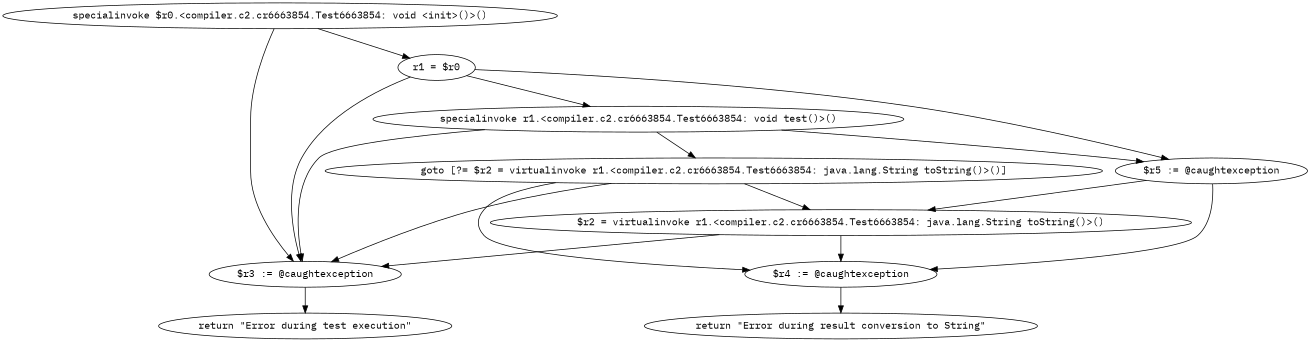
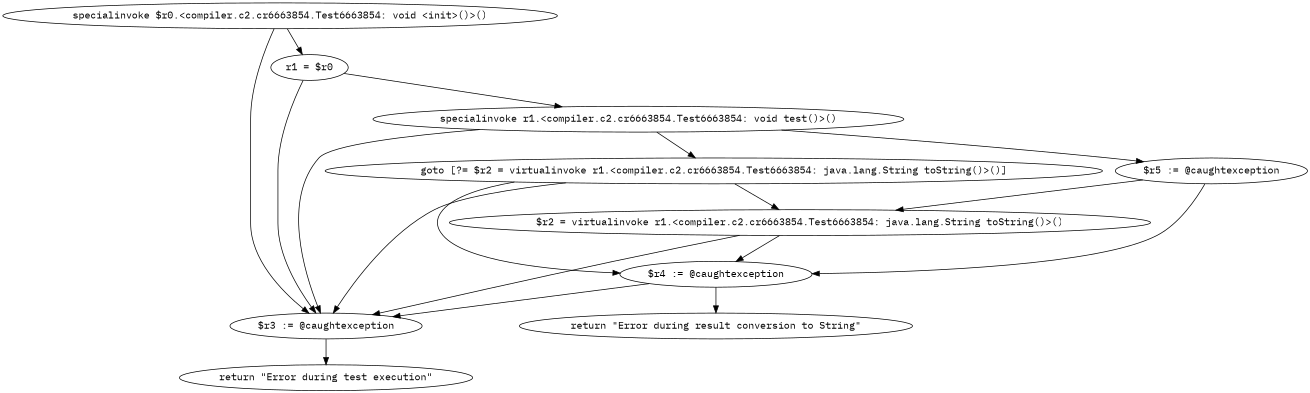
edge "r1 = $r0" -> "$r5 := @caughtexception": removed
edge "$r4 := @caughtexception" -> "$r3 := @caughtexception": added
